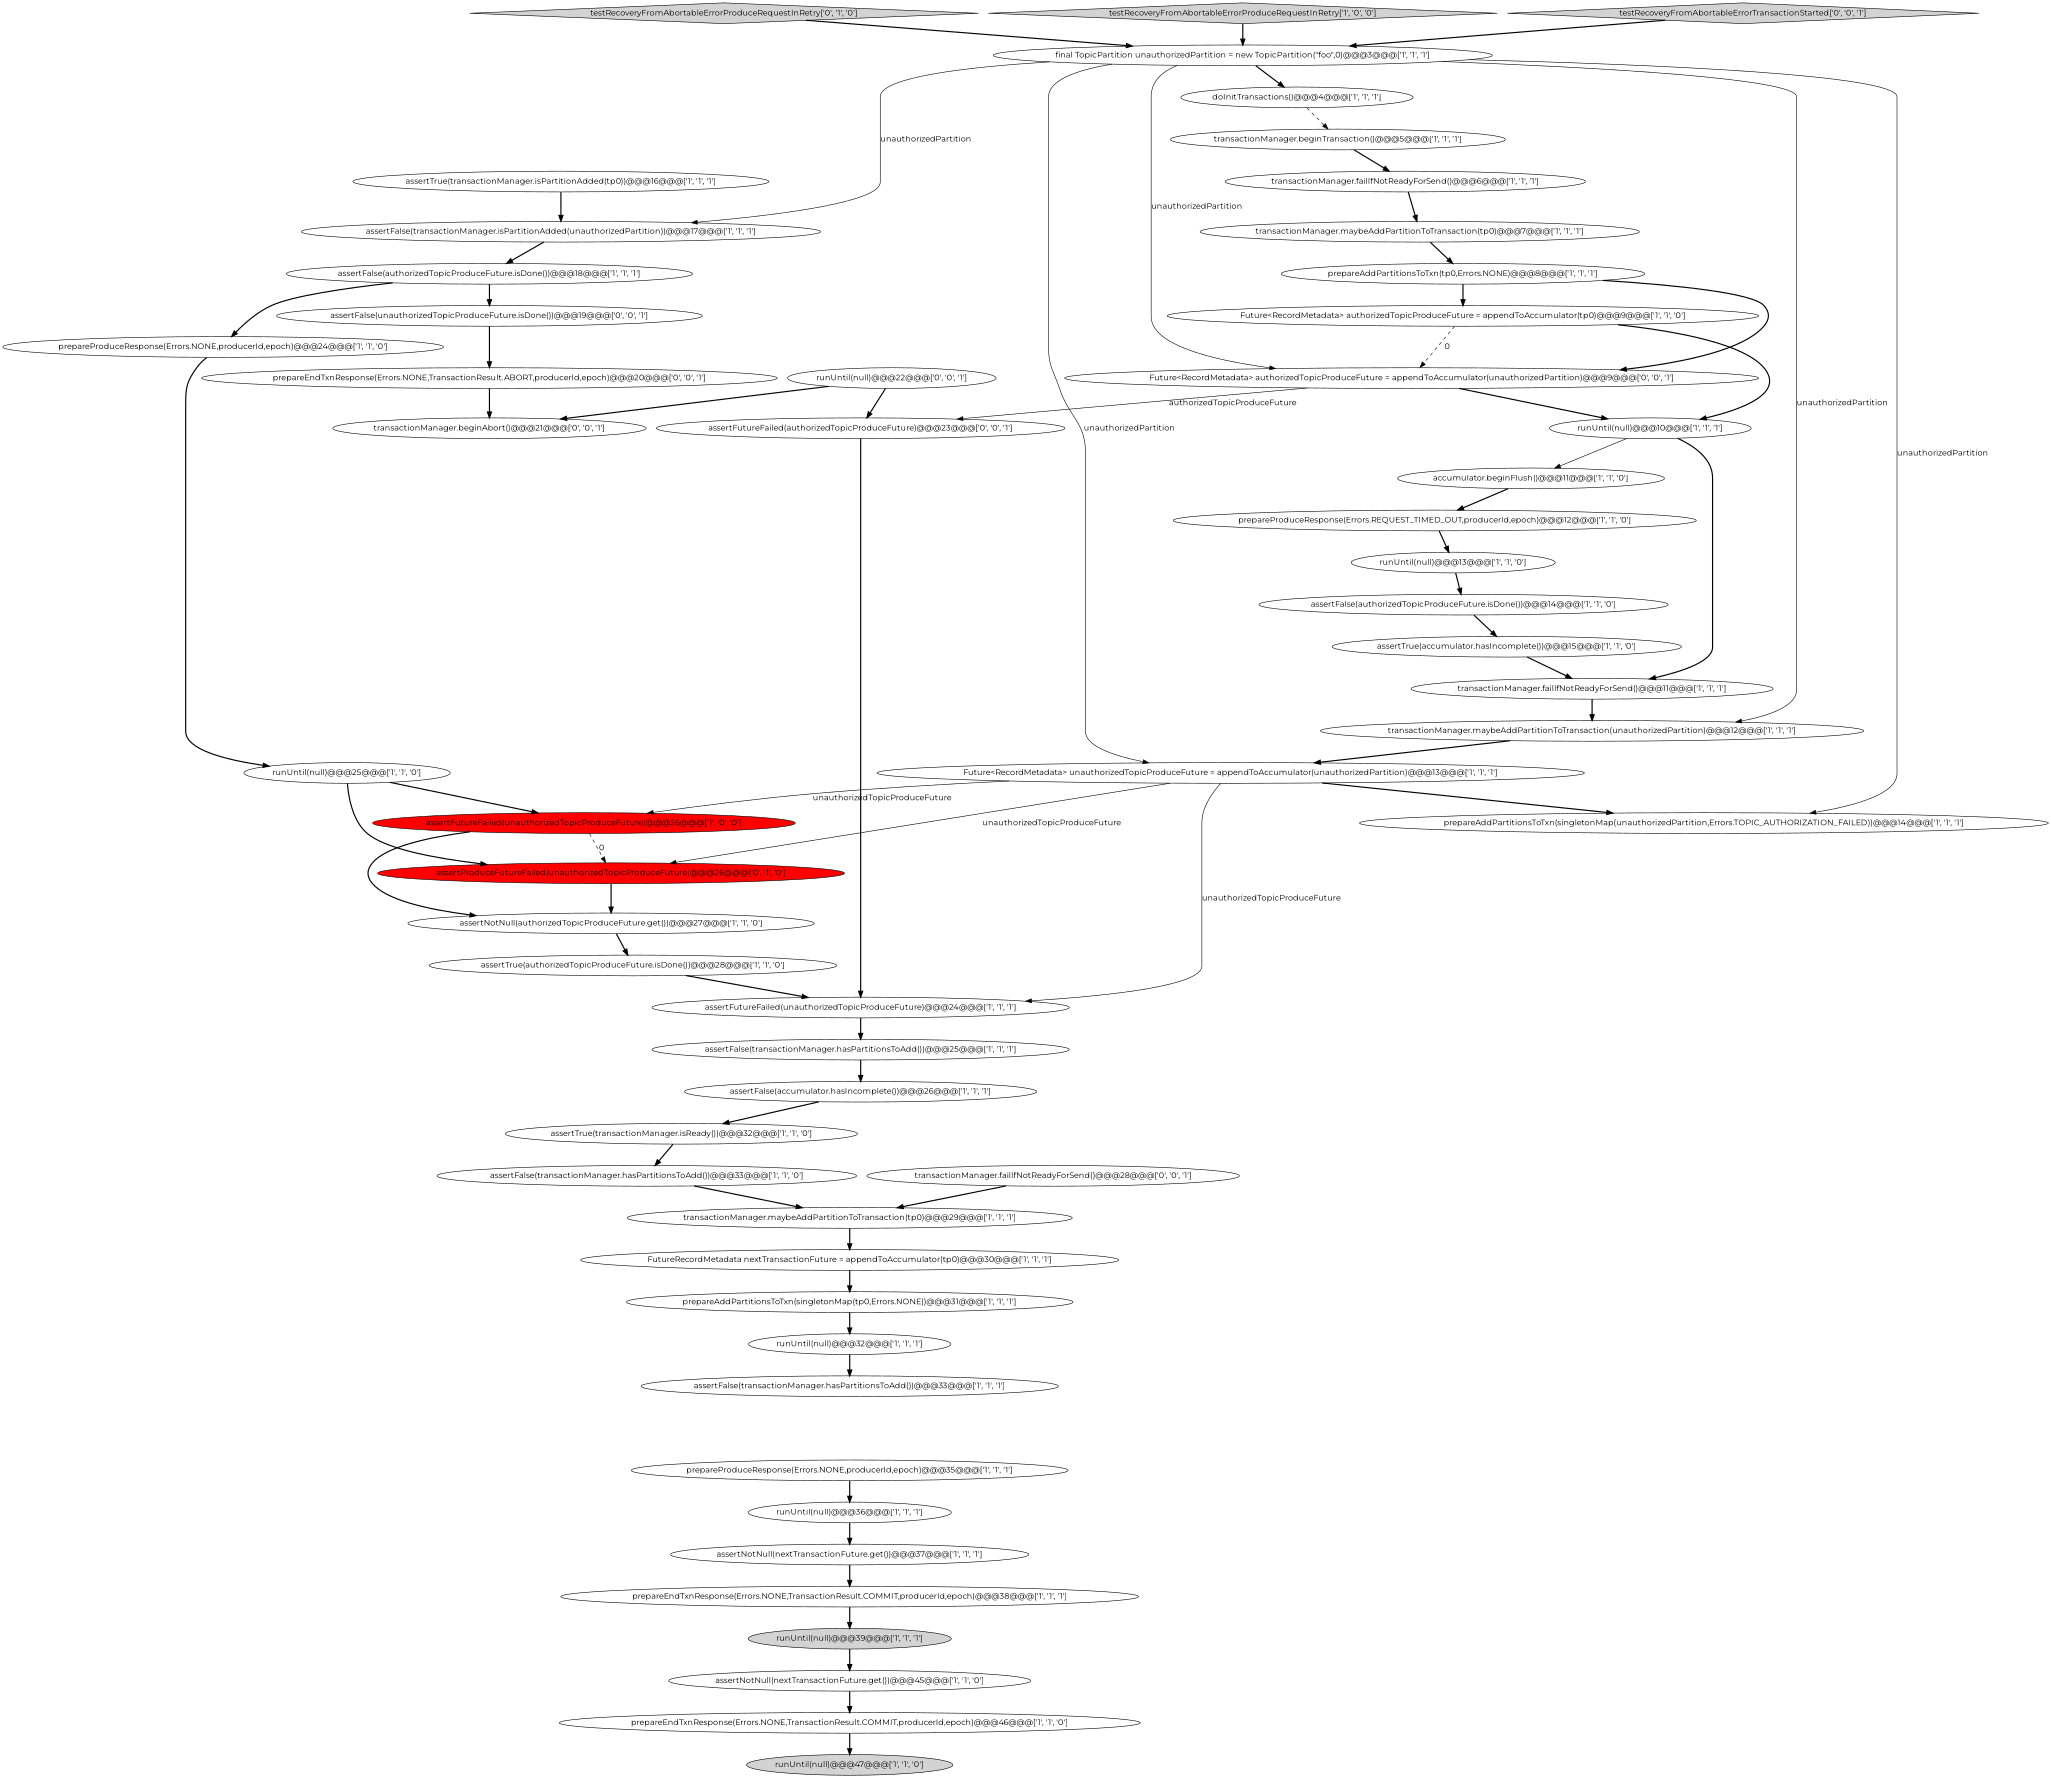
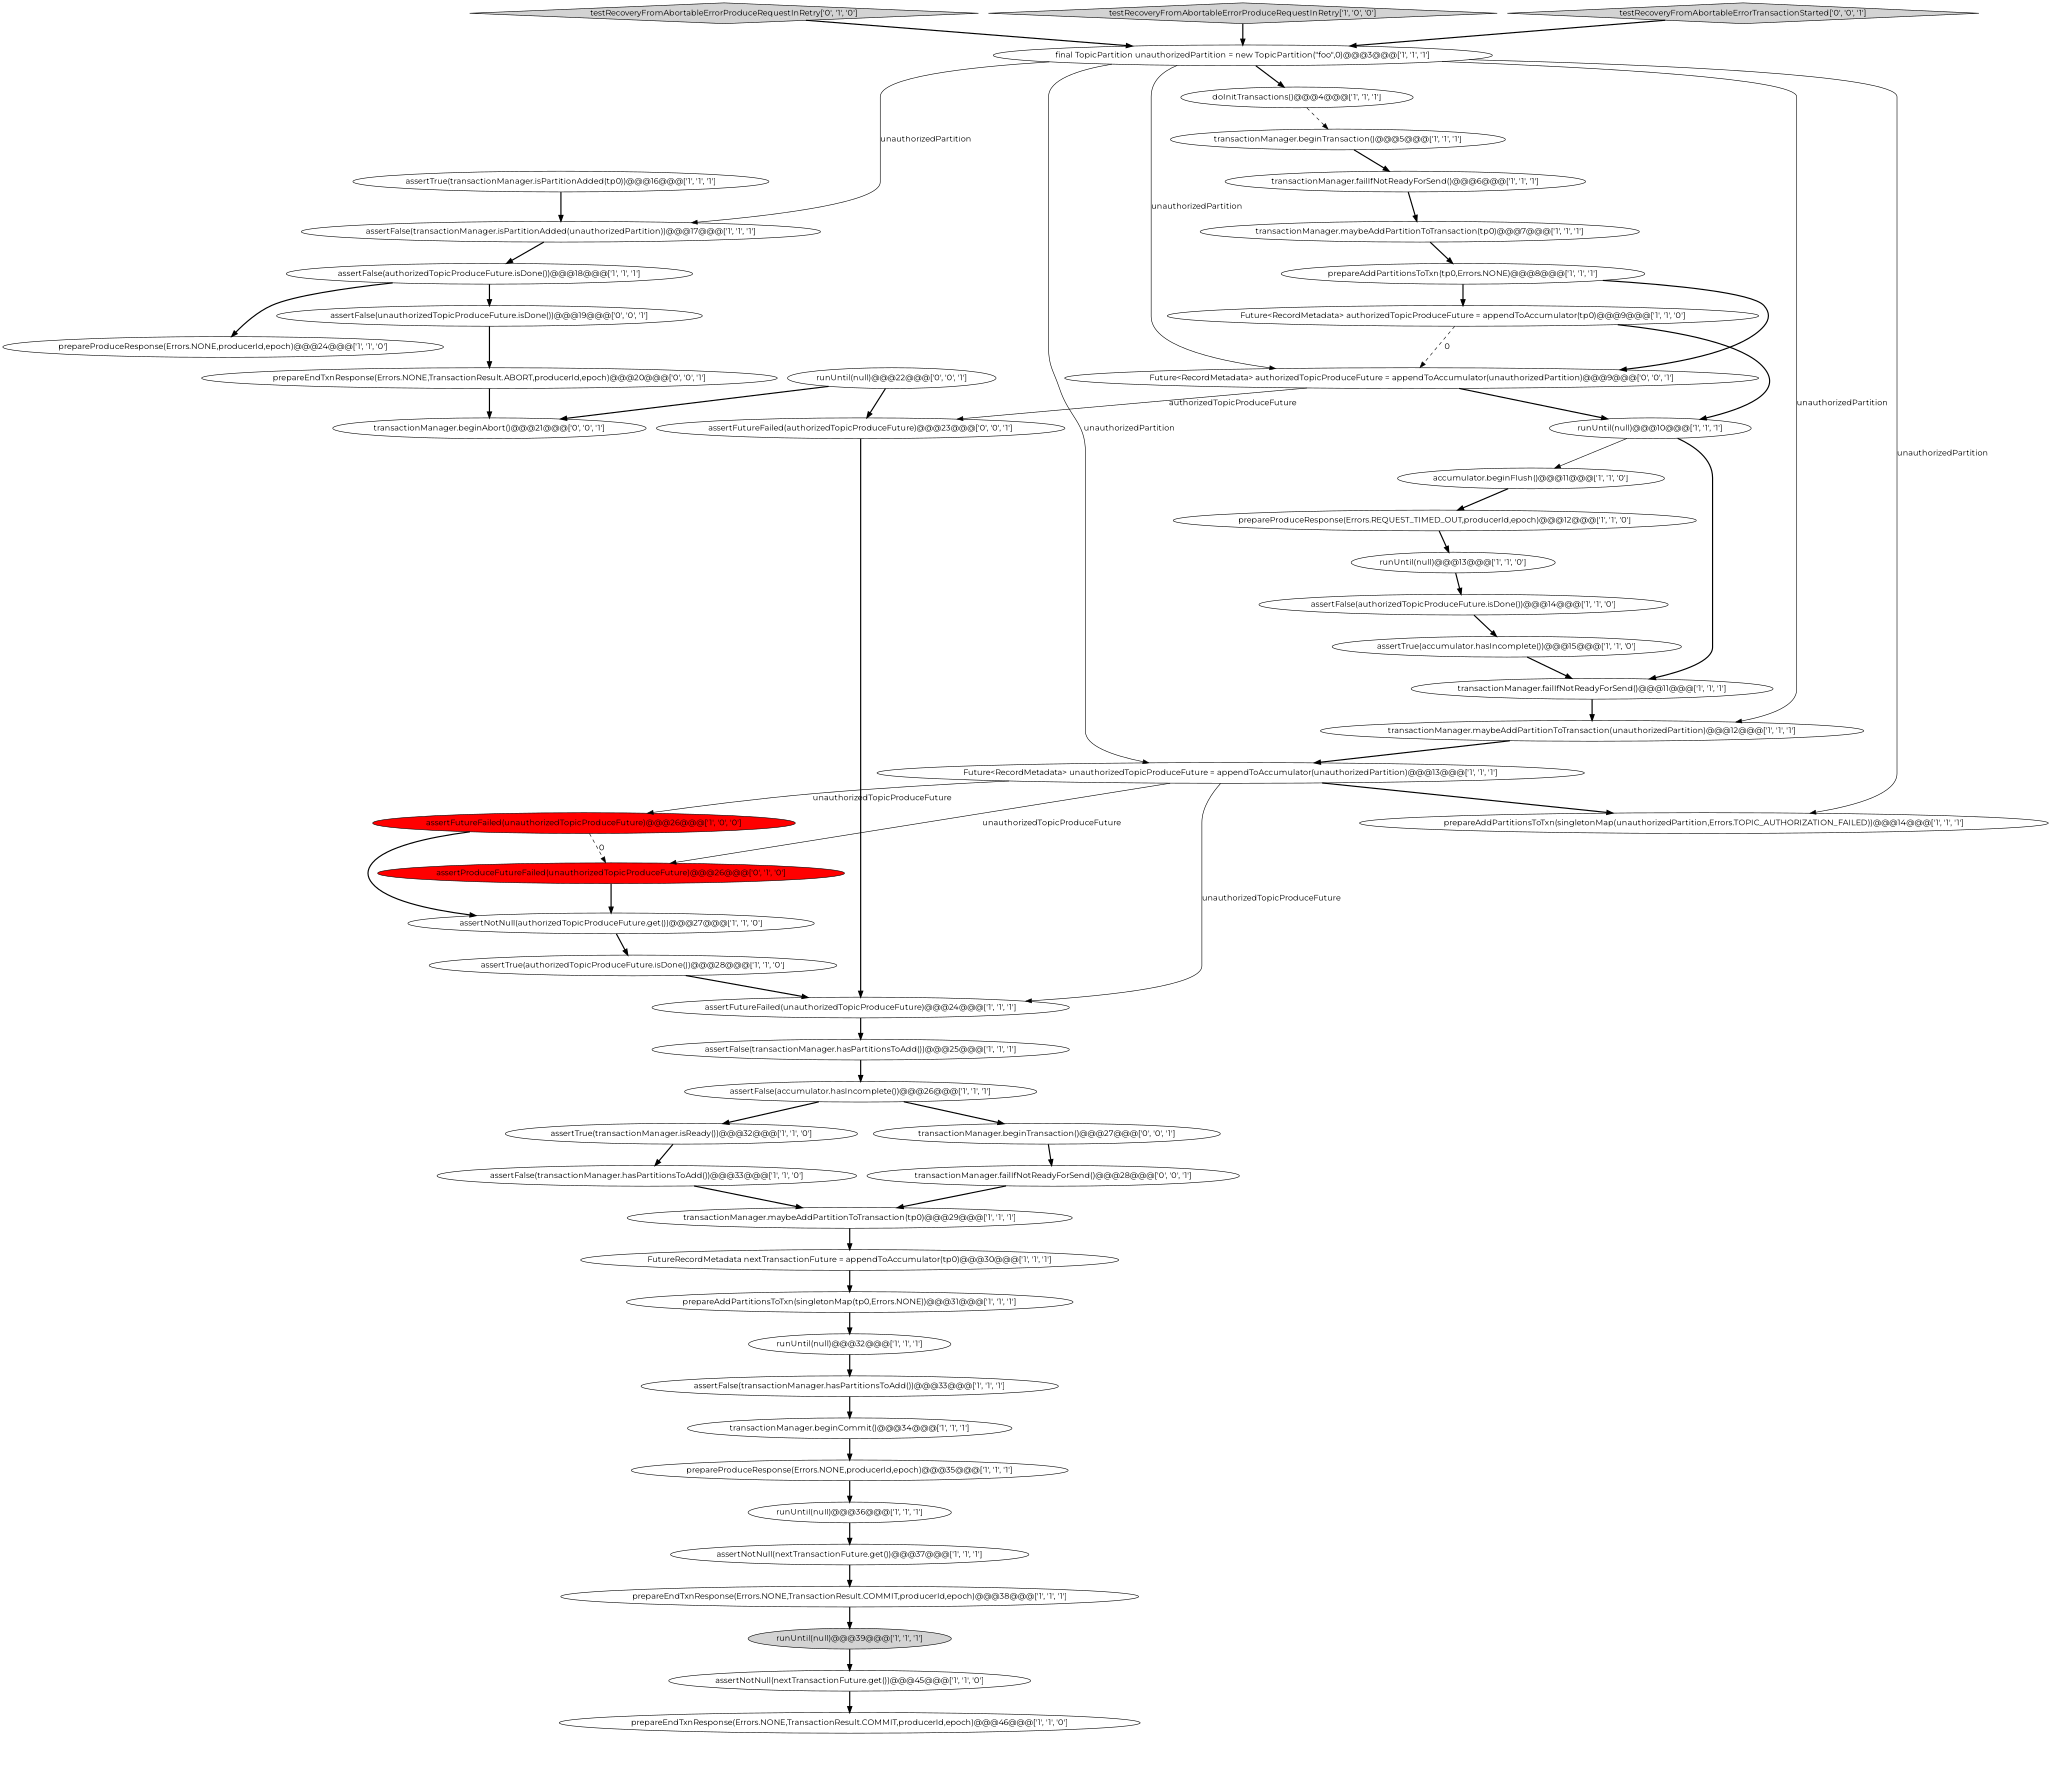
node "runUntil(null)@@@25@@@['1', '1', '0']": removed
node "transactionManager.beginTransaction()@@@27@@@['0', '0', '1']": added
node "transactionManager.beginCommit()@@@34@@@['1', '1', '1']": added
node "runUntil(null)@@@47@@@['1', '1', '0']": removed
